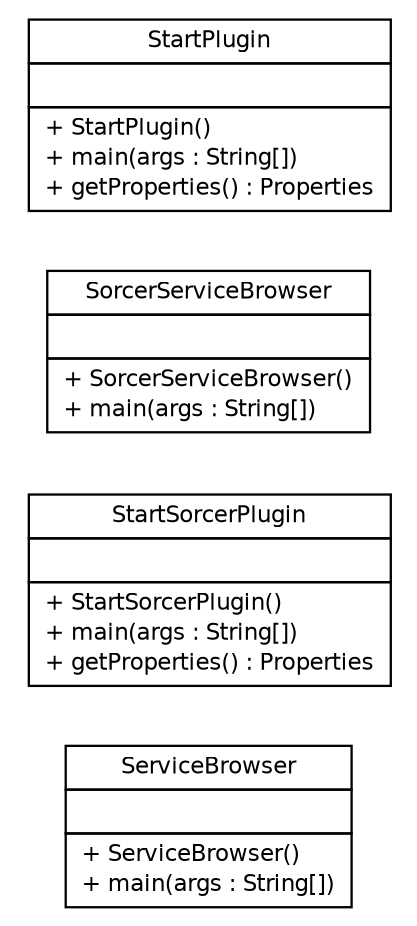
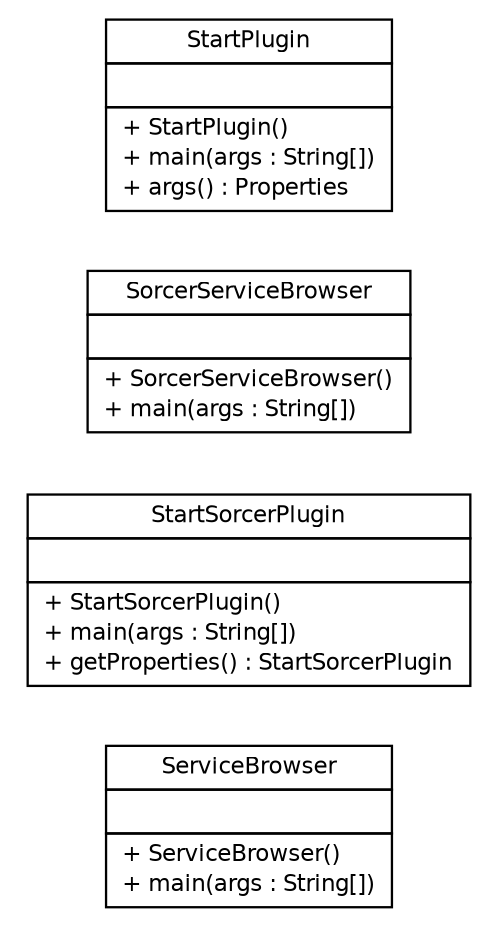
node "StartPlugin": text "+ getProperties() : Properties" -> "+ args() : Properties"
node "StartSorcerPlugin": text "+ getProperties() : Properties" -> "+ getProperties() : StartSorcerPlugin"
